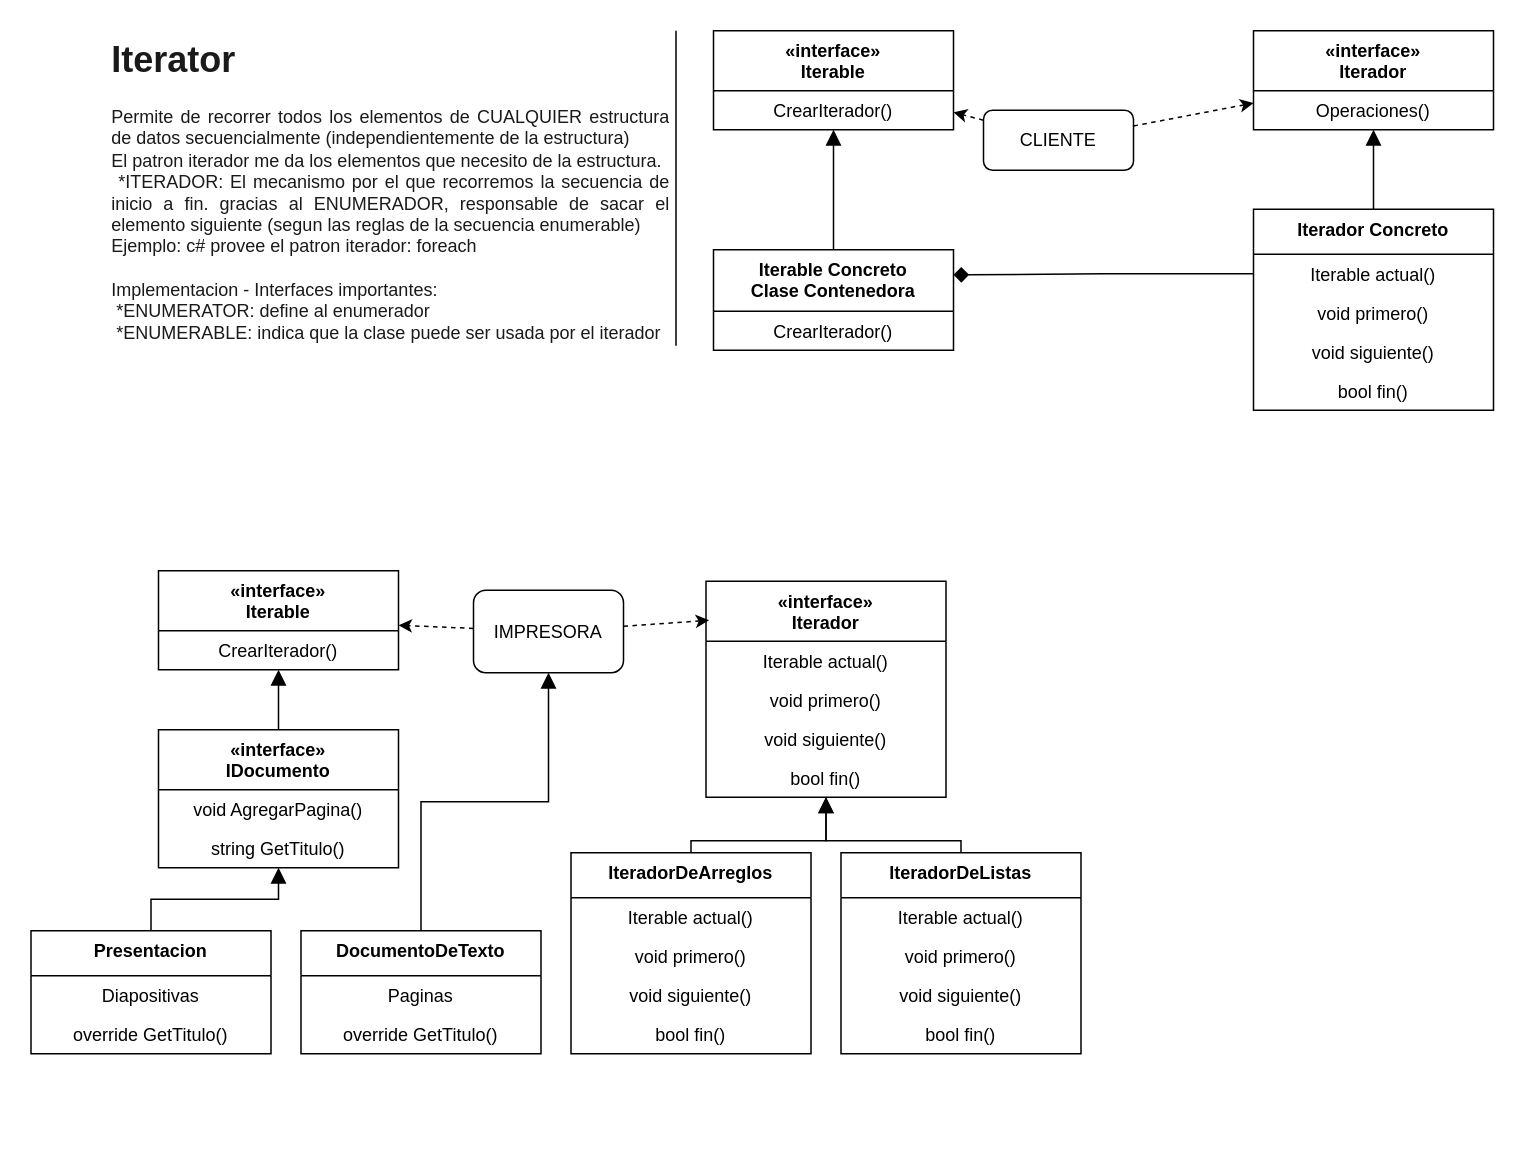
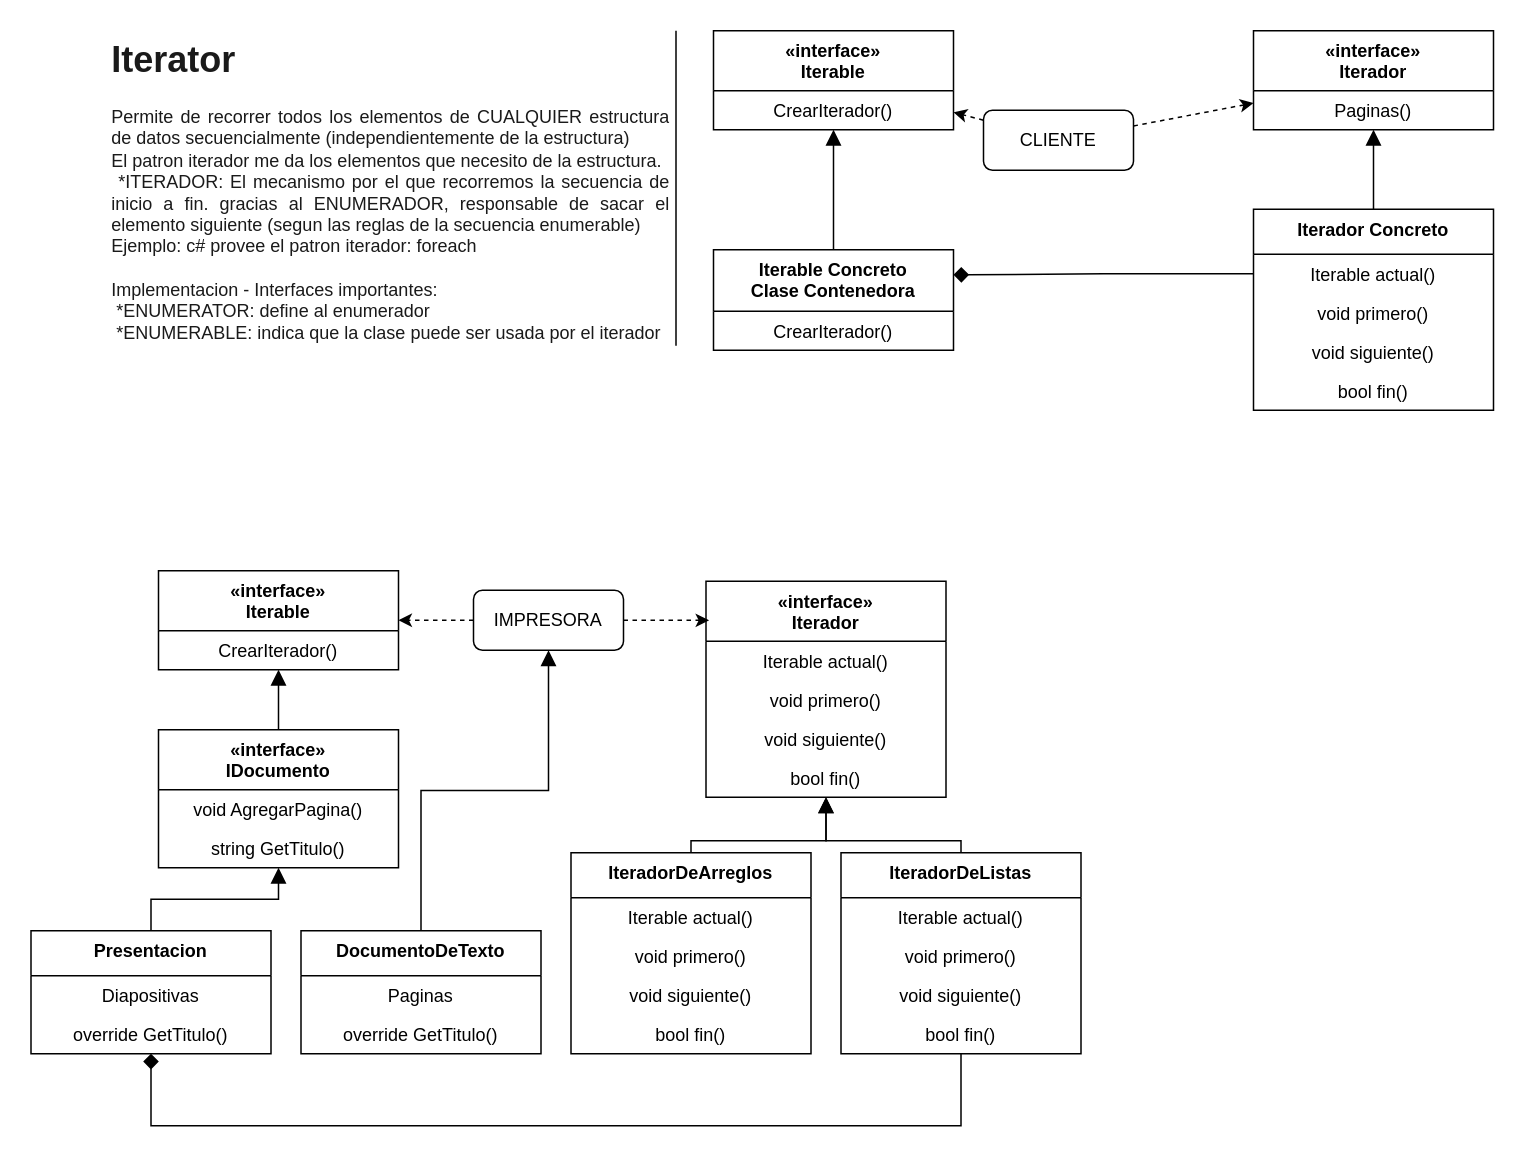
node "Operaciones()": label "Operaciones()" -> "Paginas()"
node "IMPRESORA": size 150x83 -> 150x60
edge "IteradorDeListas" -> "Presentacion": added
